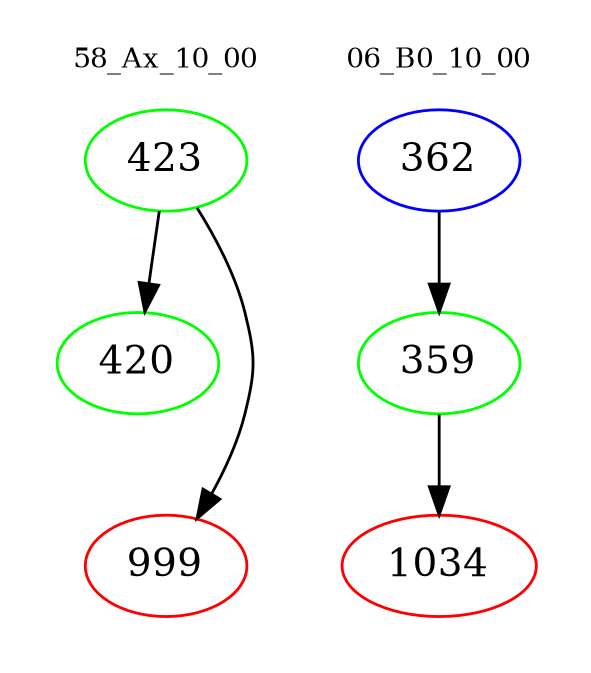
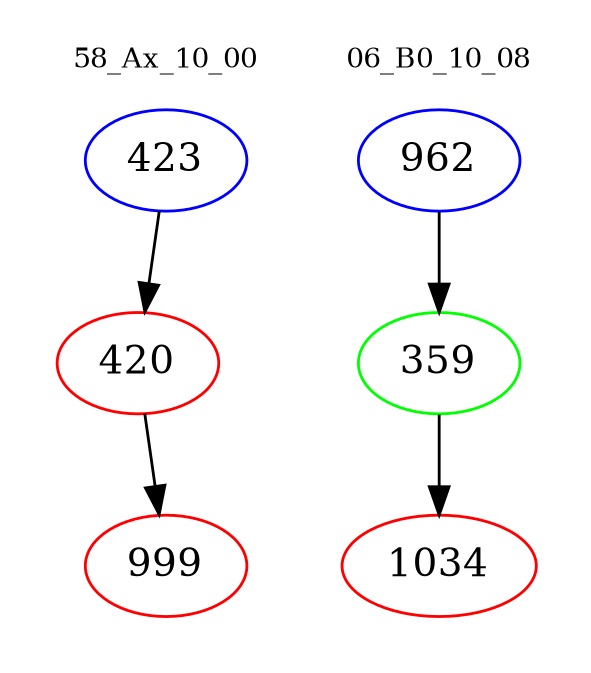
cluster "06_B0_10_00": label "06_B0_10_00" -> "06_B0_10_08"
node "423": color green -> blue
node "362": label "362" -> "962"
edge "423" -> "999": now "420" -> "999"
node "420": color green -> red
